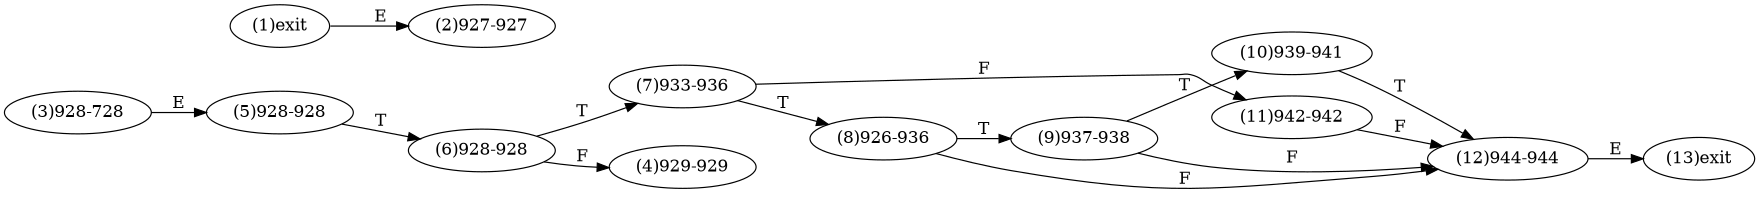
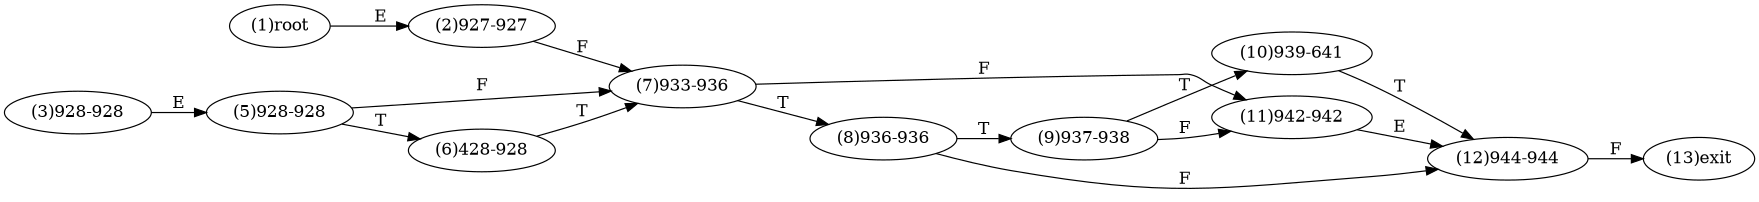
node "(1)exit": label "(1)exit" -> "(1)root"
node "(10)939-941": label "(10)939-941" -> "(10)939-641"
edge "(2)927-927" -> "(7)933-936": added, label "F"
edge "(5)928-928" -> "(7)933-936": added, label "F"
node "(3)928-728": label "(3)928-728" -> "(3)928-928"
edge "(11)942-942" -> "(12)944-944": label "F" -> "E"
node "(8)926-936": label "(8)926-936" -> "(8)936-936"
node "(6)928-928": label "(6)928-928" -> "(6)428-928"
edge "(12)944-944" -> "(13)exit": label "E" -> "F"
node "(4)929-929": removed
edge "(9)937-938" -> "(12)944-944": now "(9)937-938" -> "(11)942-942"
